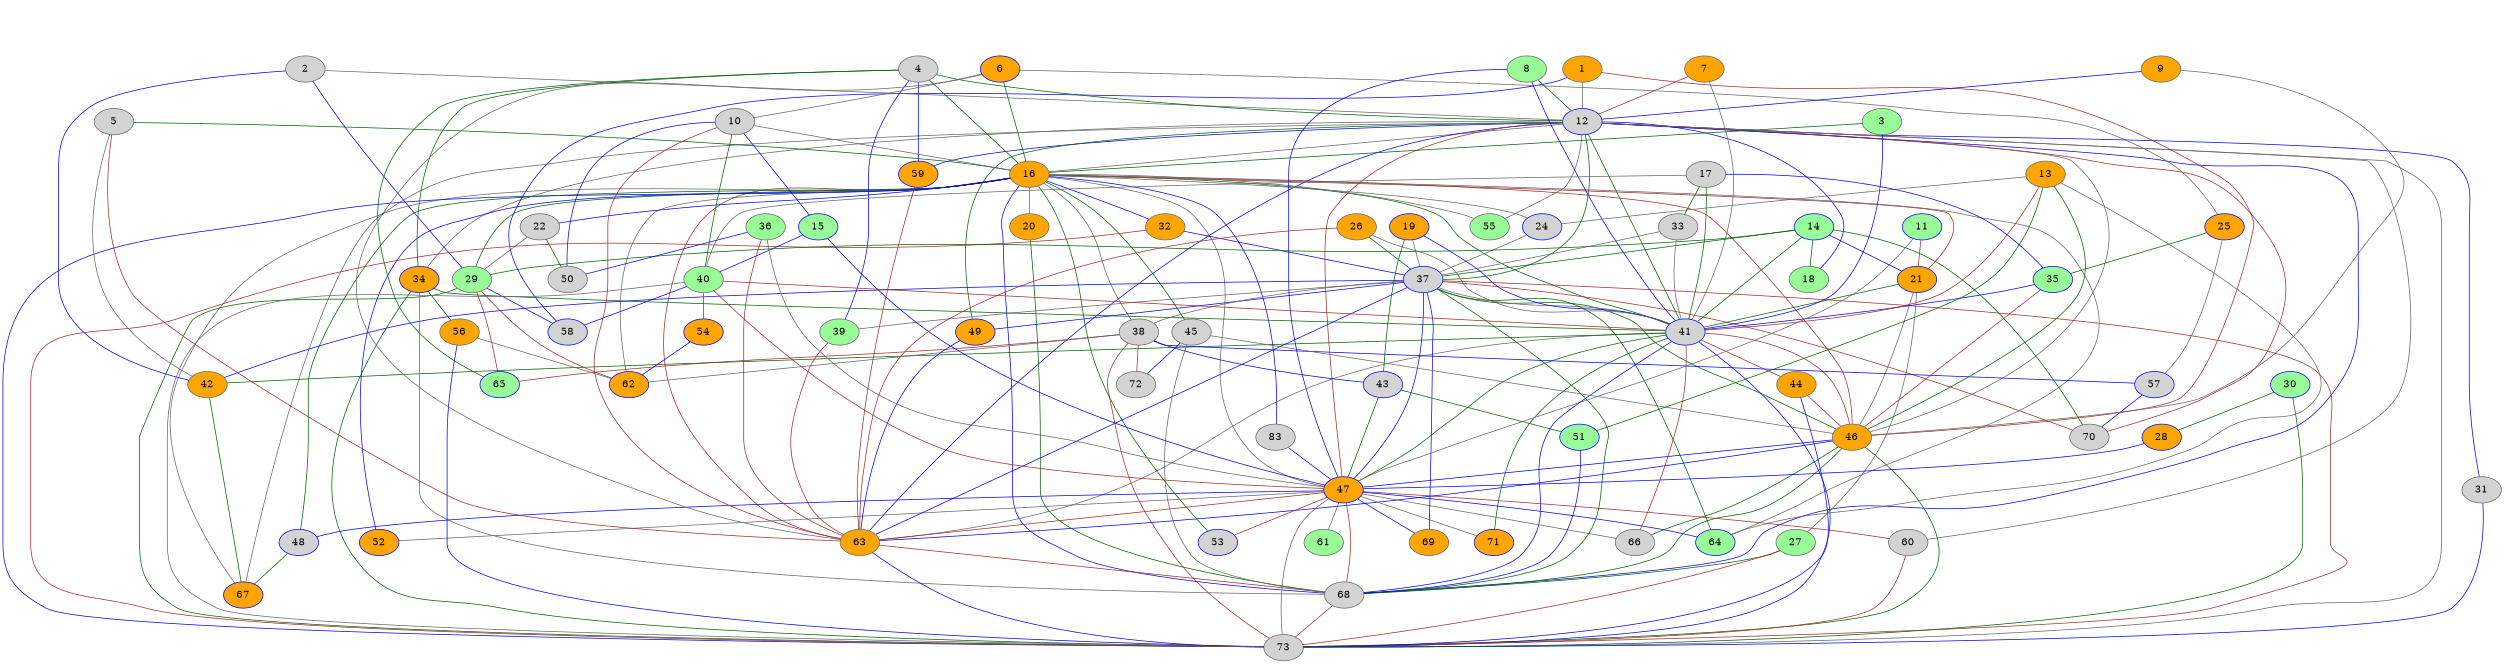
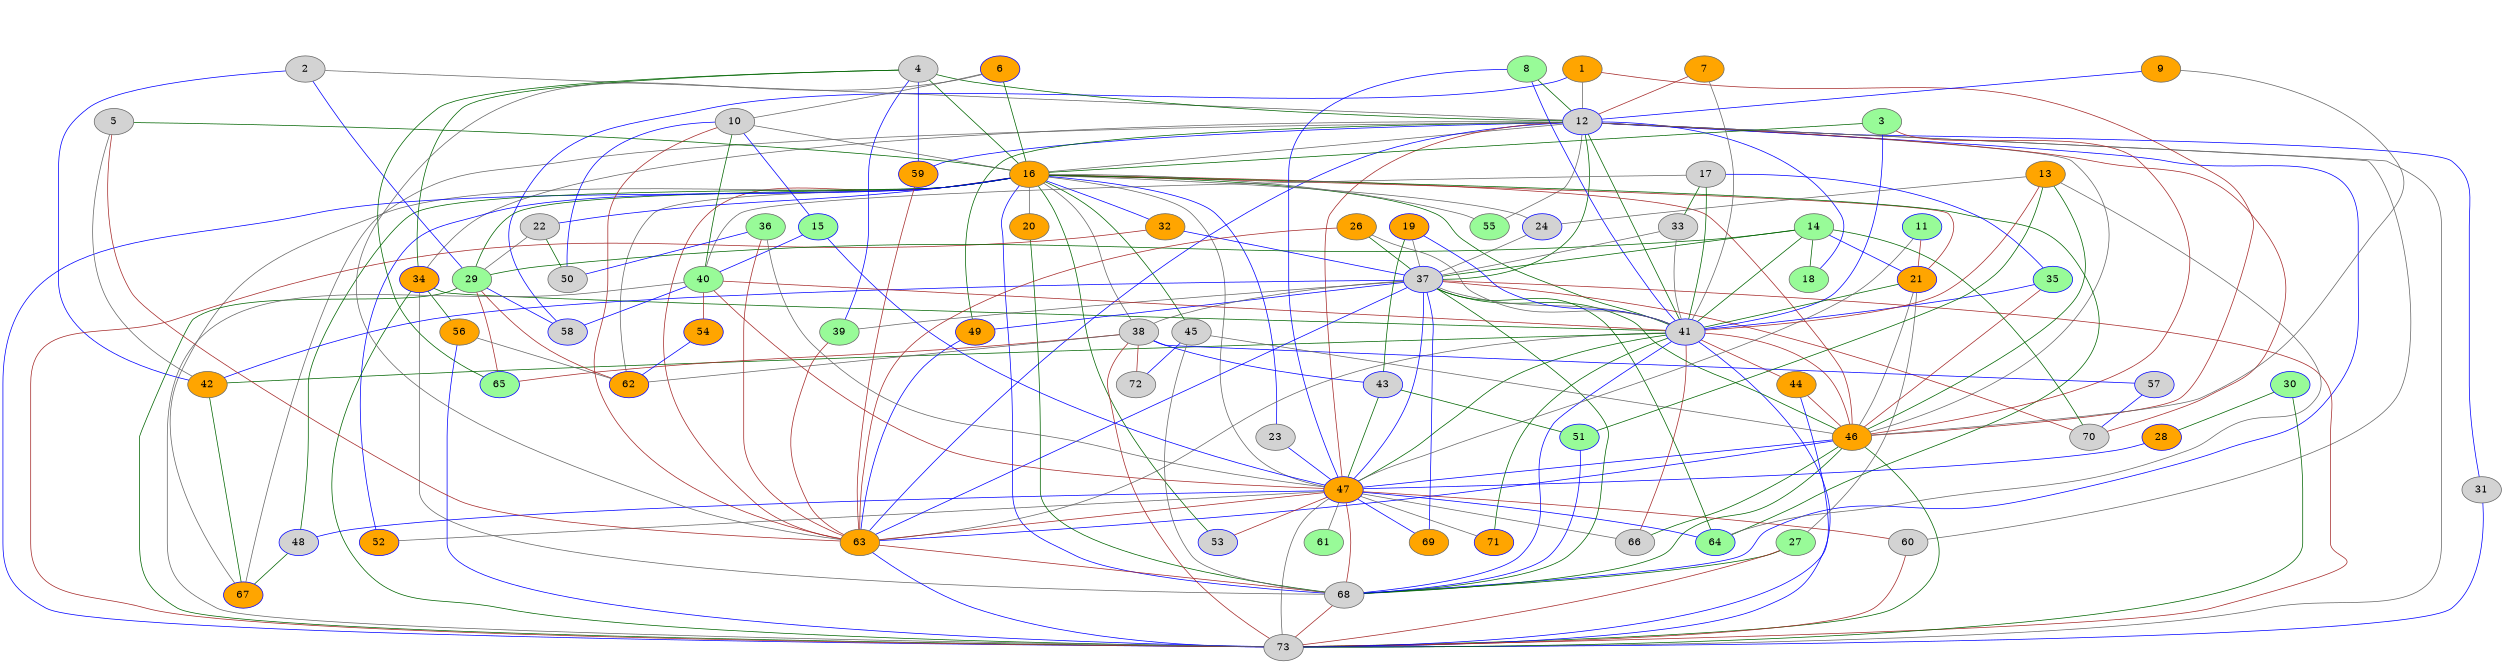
node "14": color blue -> gray40
node "25": removed
edge "16" -- "64": color gray40 -> darkgreen
edge "3" -- "46": added
node "83": label "83" -> "23"
